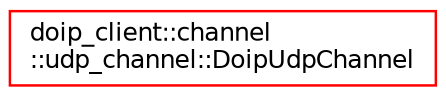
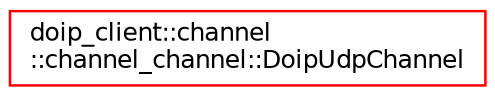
node "doip_client::channel ::udp_channel::DoipUdpChannel": label "doip_client::channel ::udp_channel::DoipUdpChannel" -> "doip_client::channel ::channel_channel::DoipUdpChannel"
